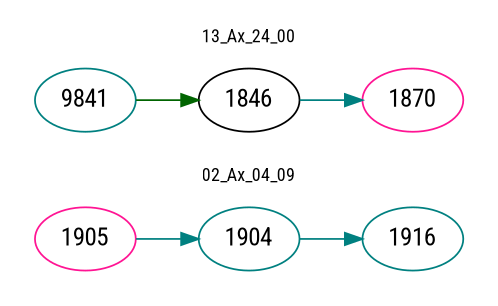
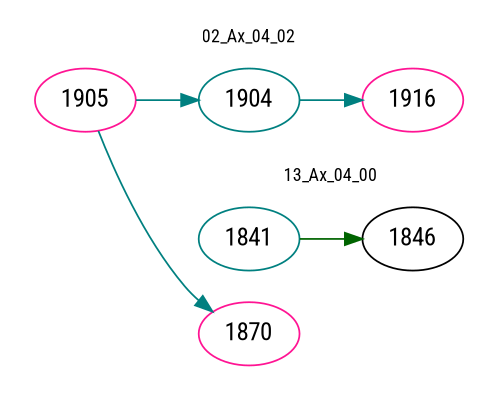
cluster "13_Ax_24_00": label "13_Ax_24_00" -> "13_Ax_04_00"
node "9841": label "9841" -> "1841"
edge "1846" -> "1870": now "1905" -> "1870"
cluster "02_Ax_04_09": label "02_Ax_04_09" -> "02_Ax_04_02"
node "1916": color teal -> deeppink
